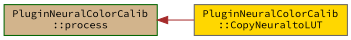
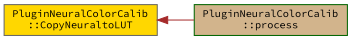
edge "PluginNeuralColorCalib ::CopyNeuraltoLUT" -> "PluginNeuralColorCalib ::process": reversed
